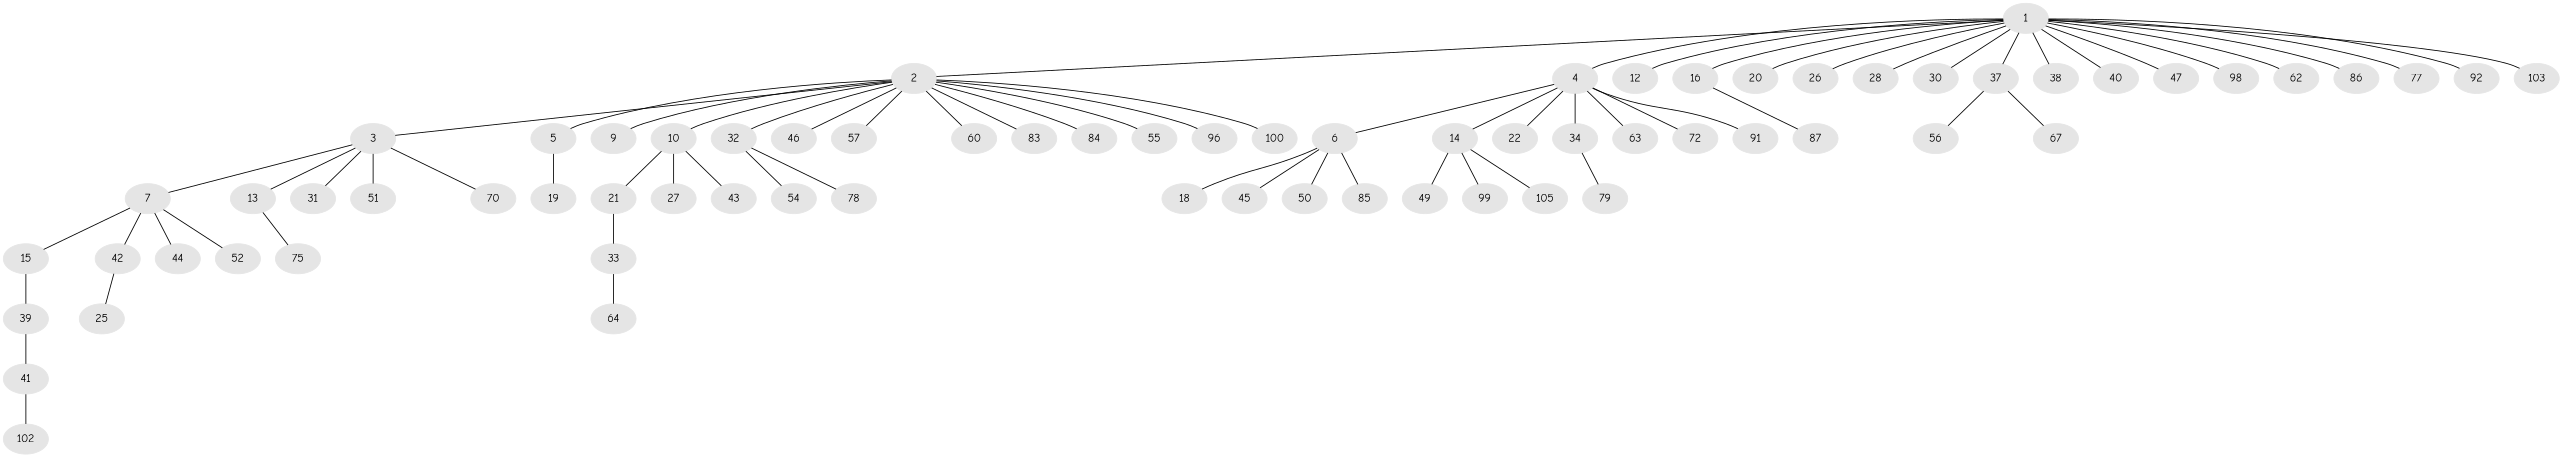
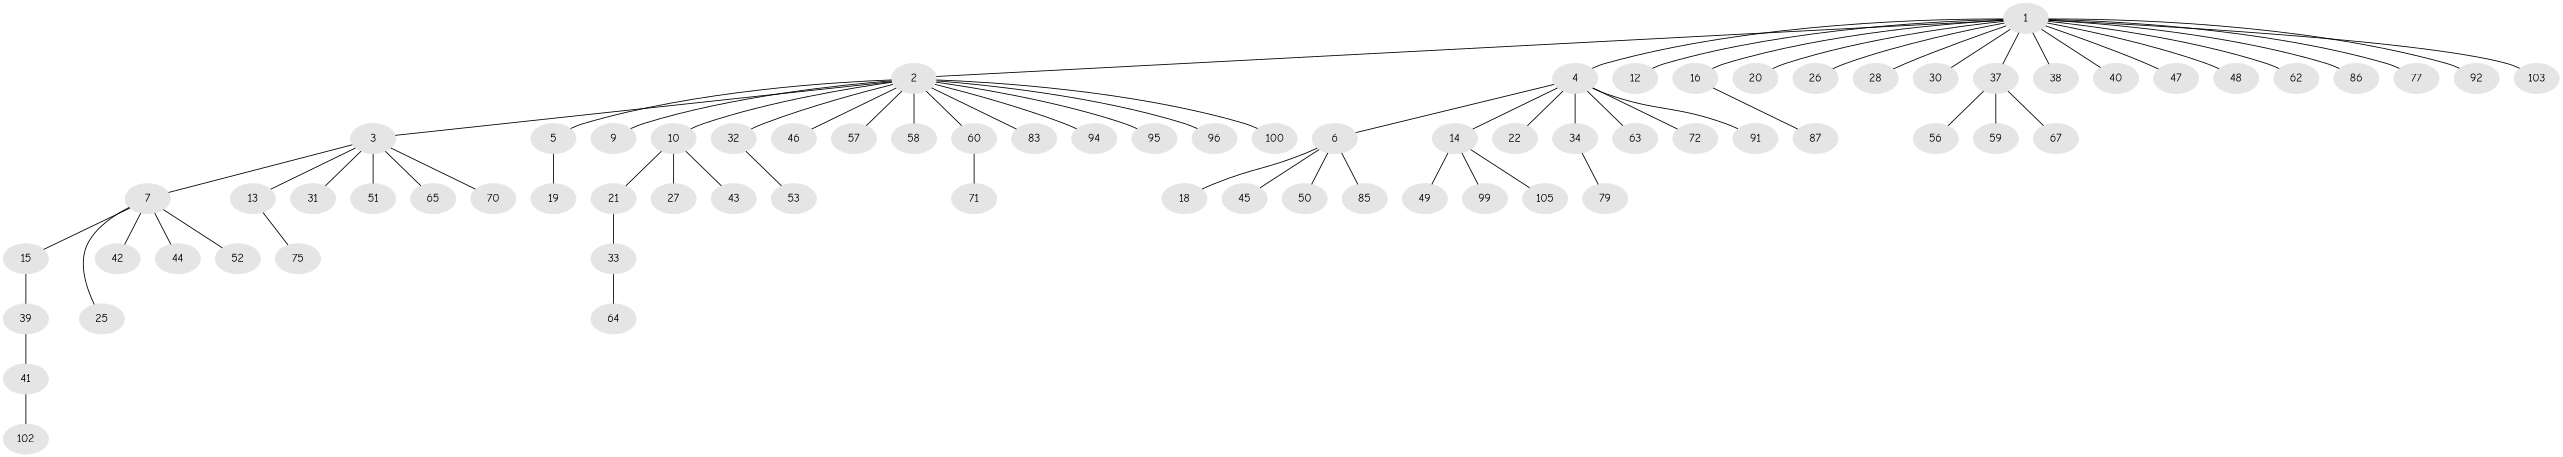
node "98": label "98" -> "48"
node "58": added
node "84": label "84" -> "94"
node "55": label "55" -> "95"
node "59": added
node "65": added
node "54": label "54" -> "53"
node "78": removed
node "71": added
edge "42" -- "25": now "7" -- "25"
